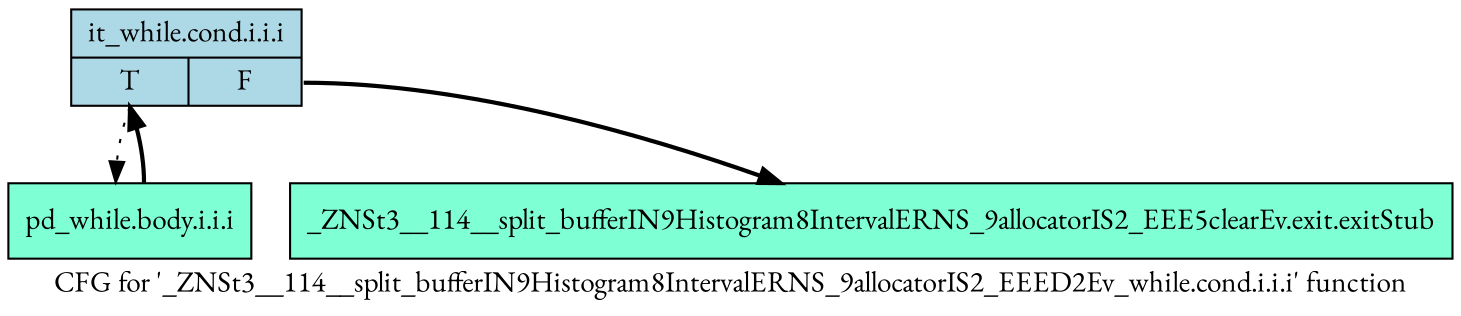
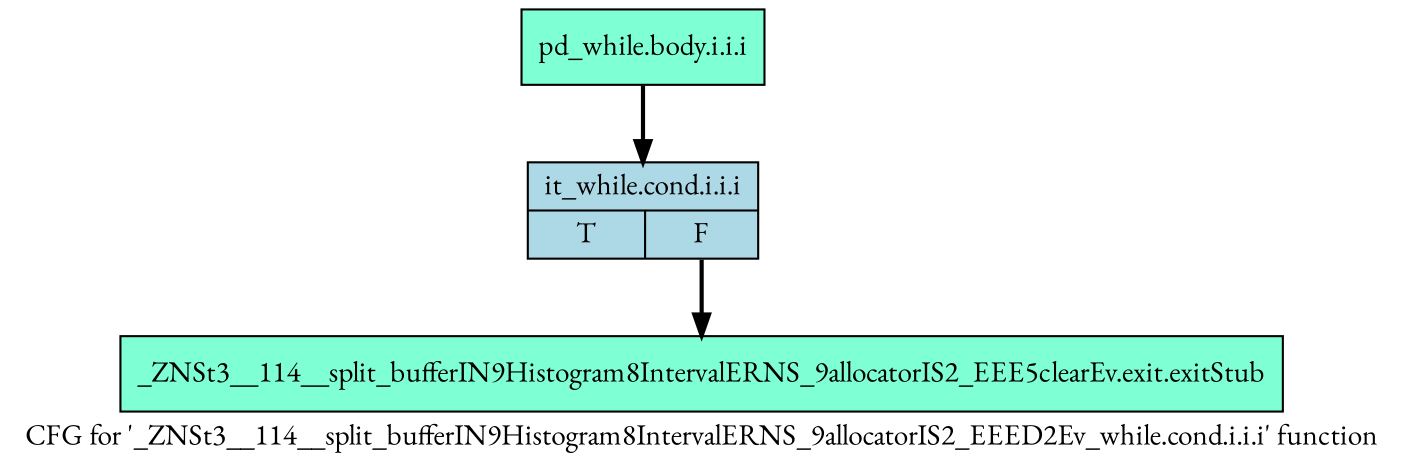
edge "it_while.cond.i.i.i" -> "pd_while.body.i.i.i": removed
